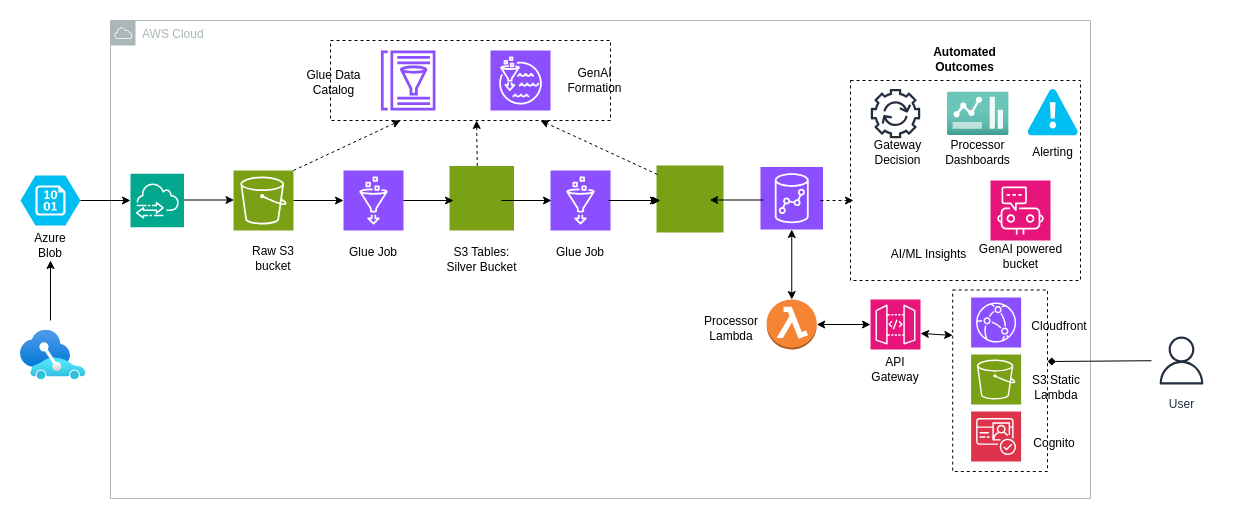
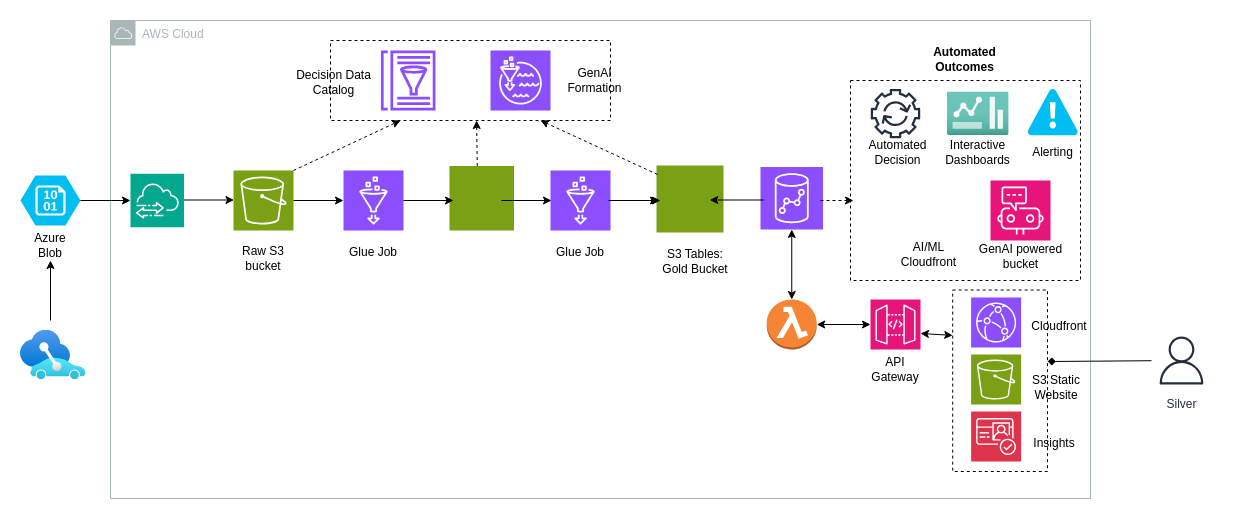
node "Glue Data Catalog": label "Glue Data Catalog" -> "Decision Data Catalog"
node "Gateway Decision": label "Gateway Decision" -> "Automated Decision"
node "Processor Dashboards": label "Processor Dashboards" -> "Interactive Dashboards"
node "AI/ML Insights": label "AI/ML Insights" -> "AI/ML Cloudfront"
node "Raw S3 bucket": moved (274, 259) -> (264, 259)
node "S3 Tables: Silver Bucket": removed
node "S3 Tables: Gold Bucket": added
node "Processor Lambda": removed
node "S3 Static Lambda": label "S3 Static Lambda" -> "S3 Static Website"
node "User": label "User" -> "Silver"
node "Cognito": label "Cognito" -> "Insights"
